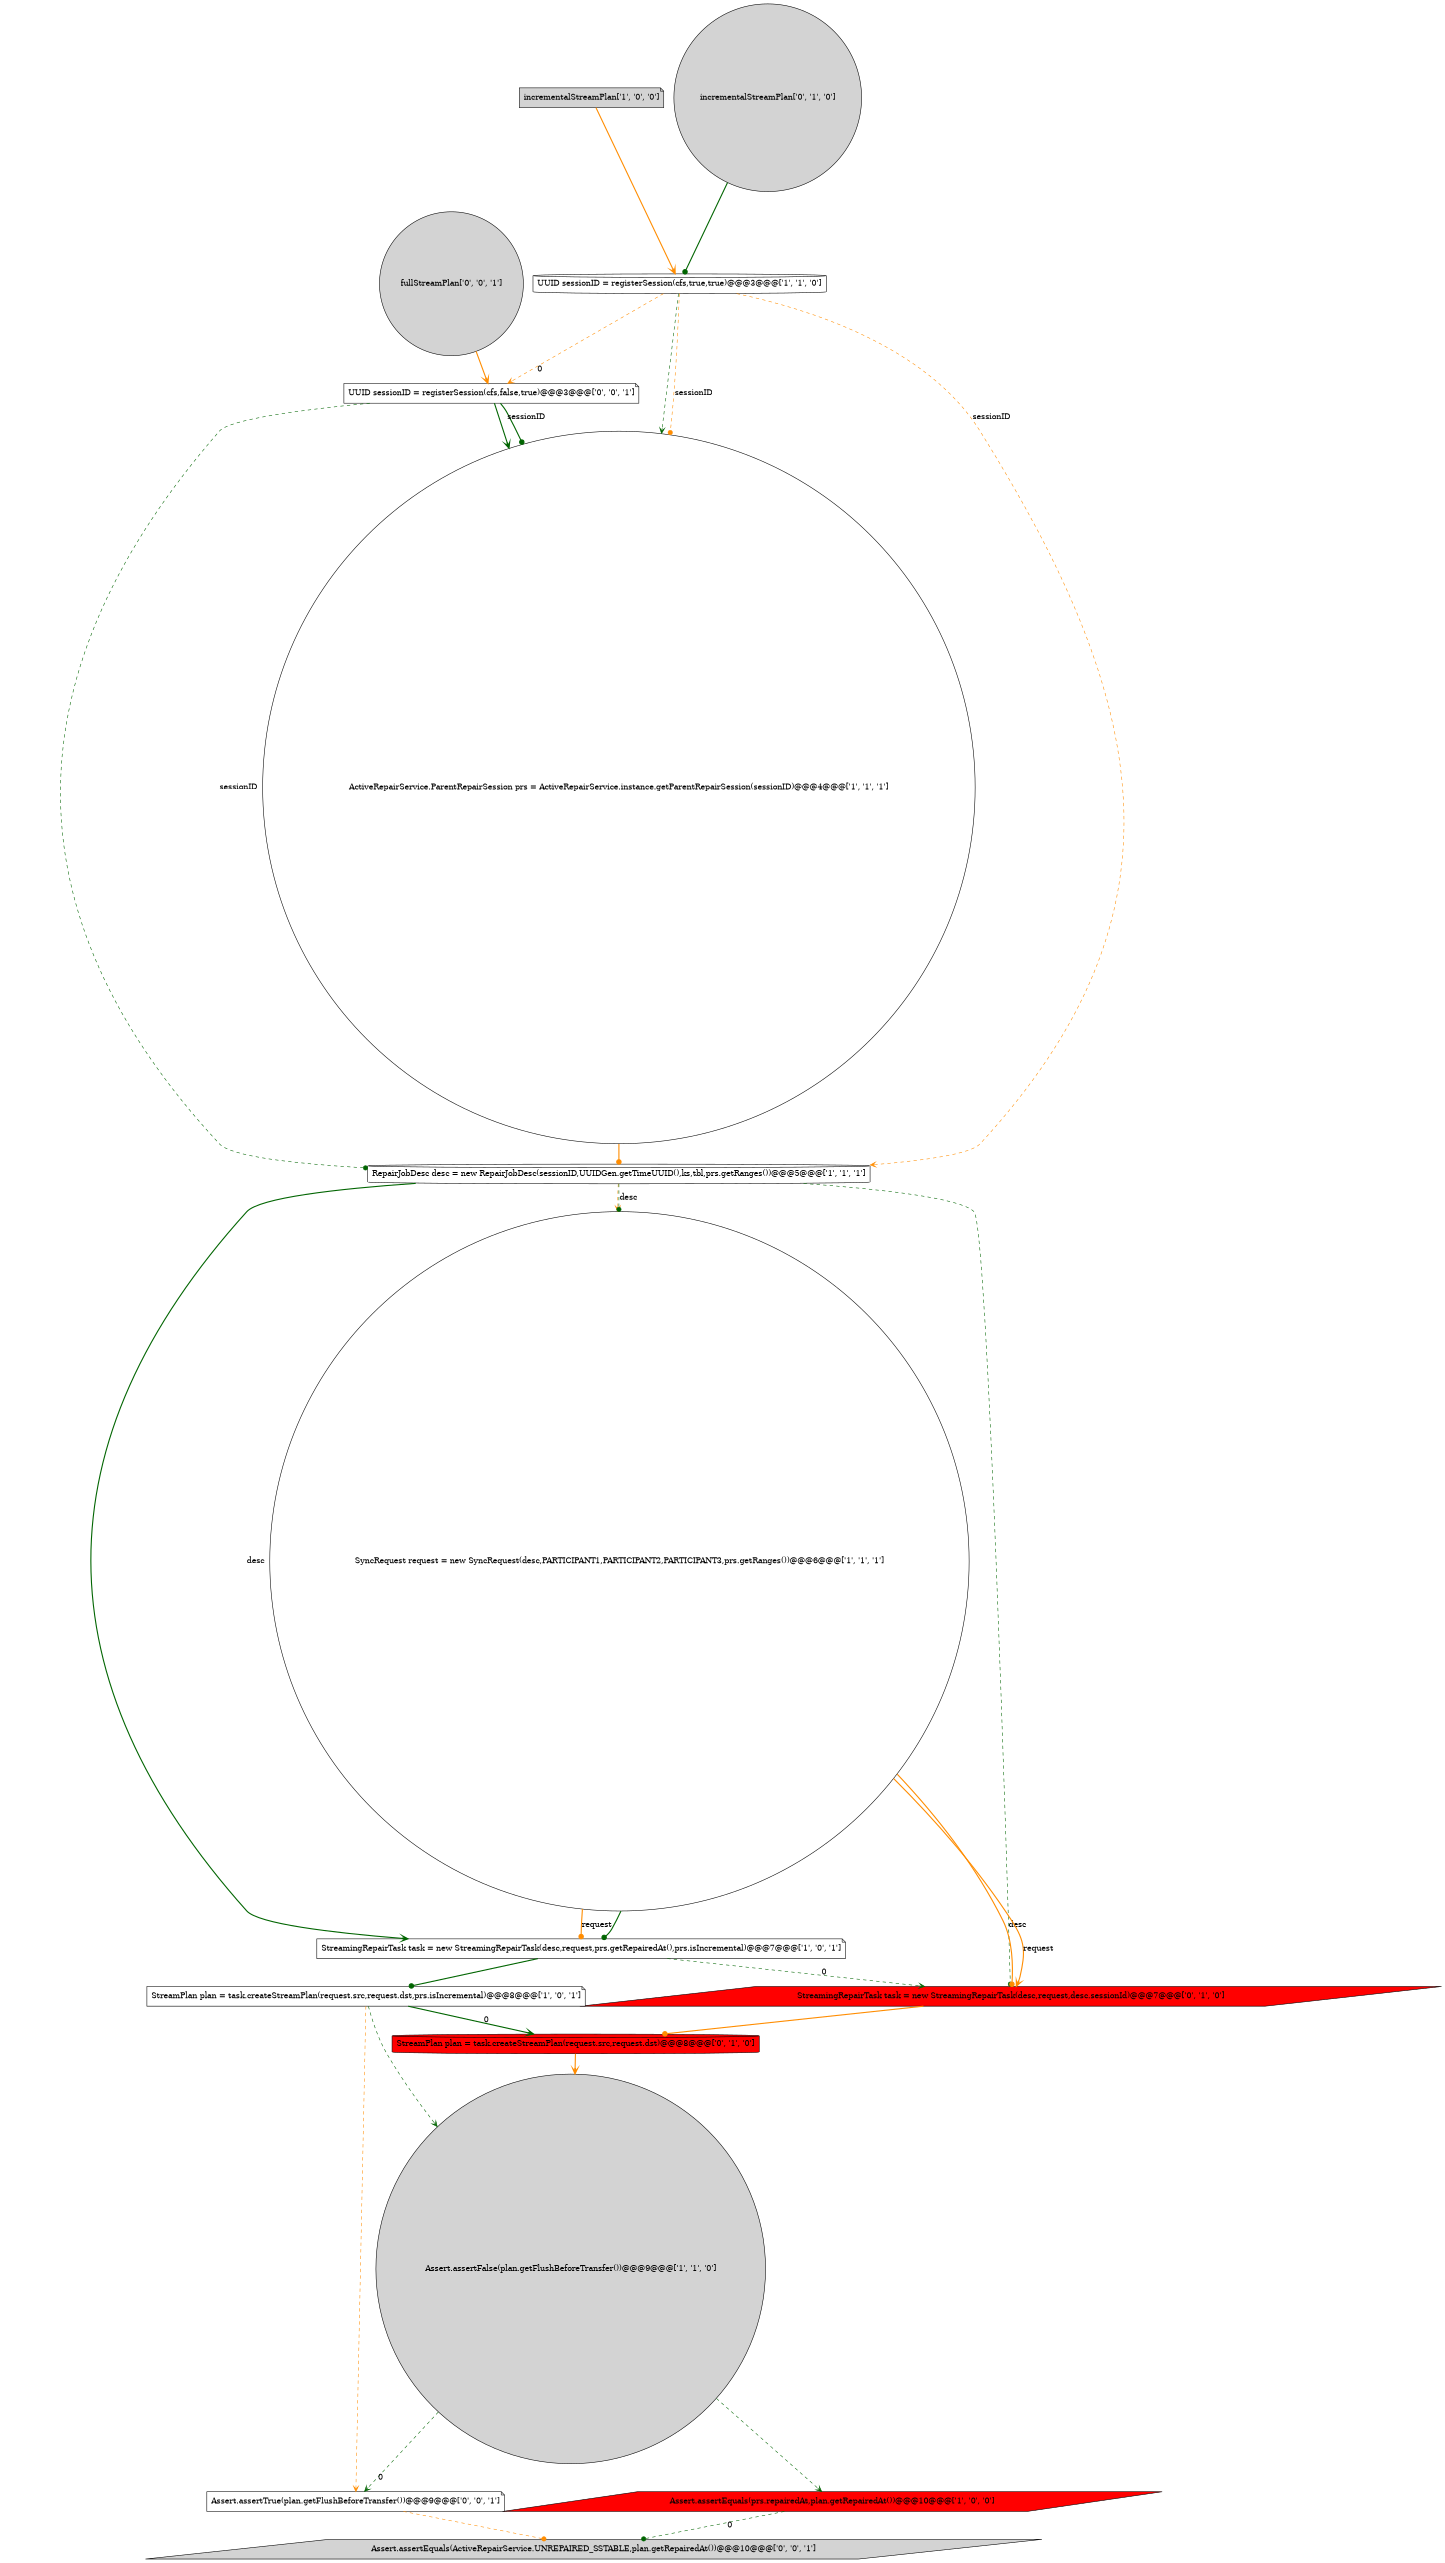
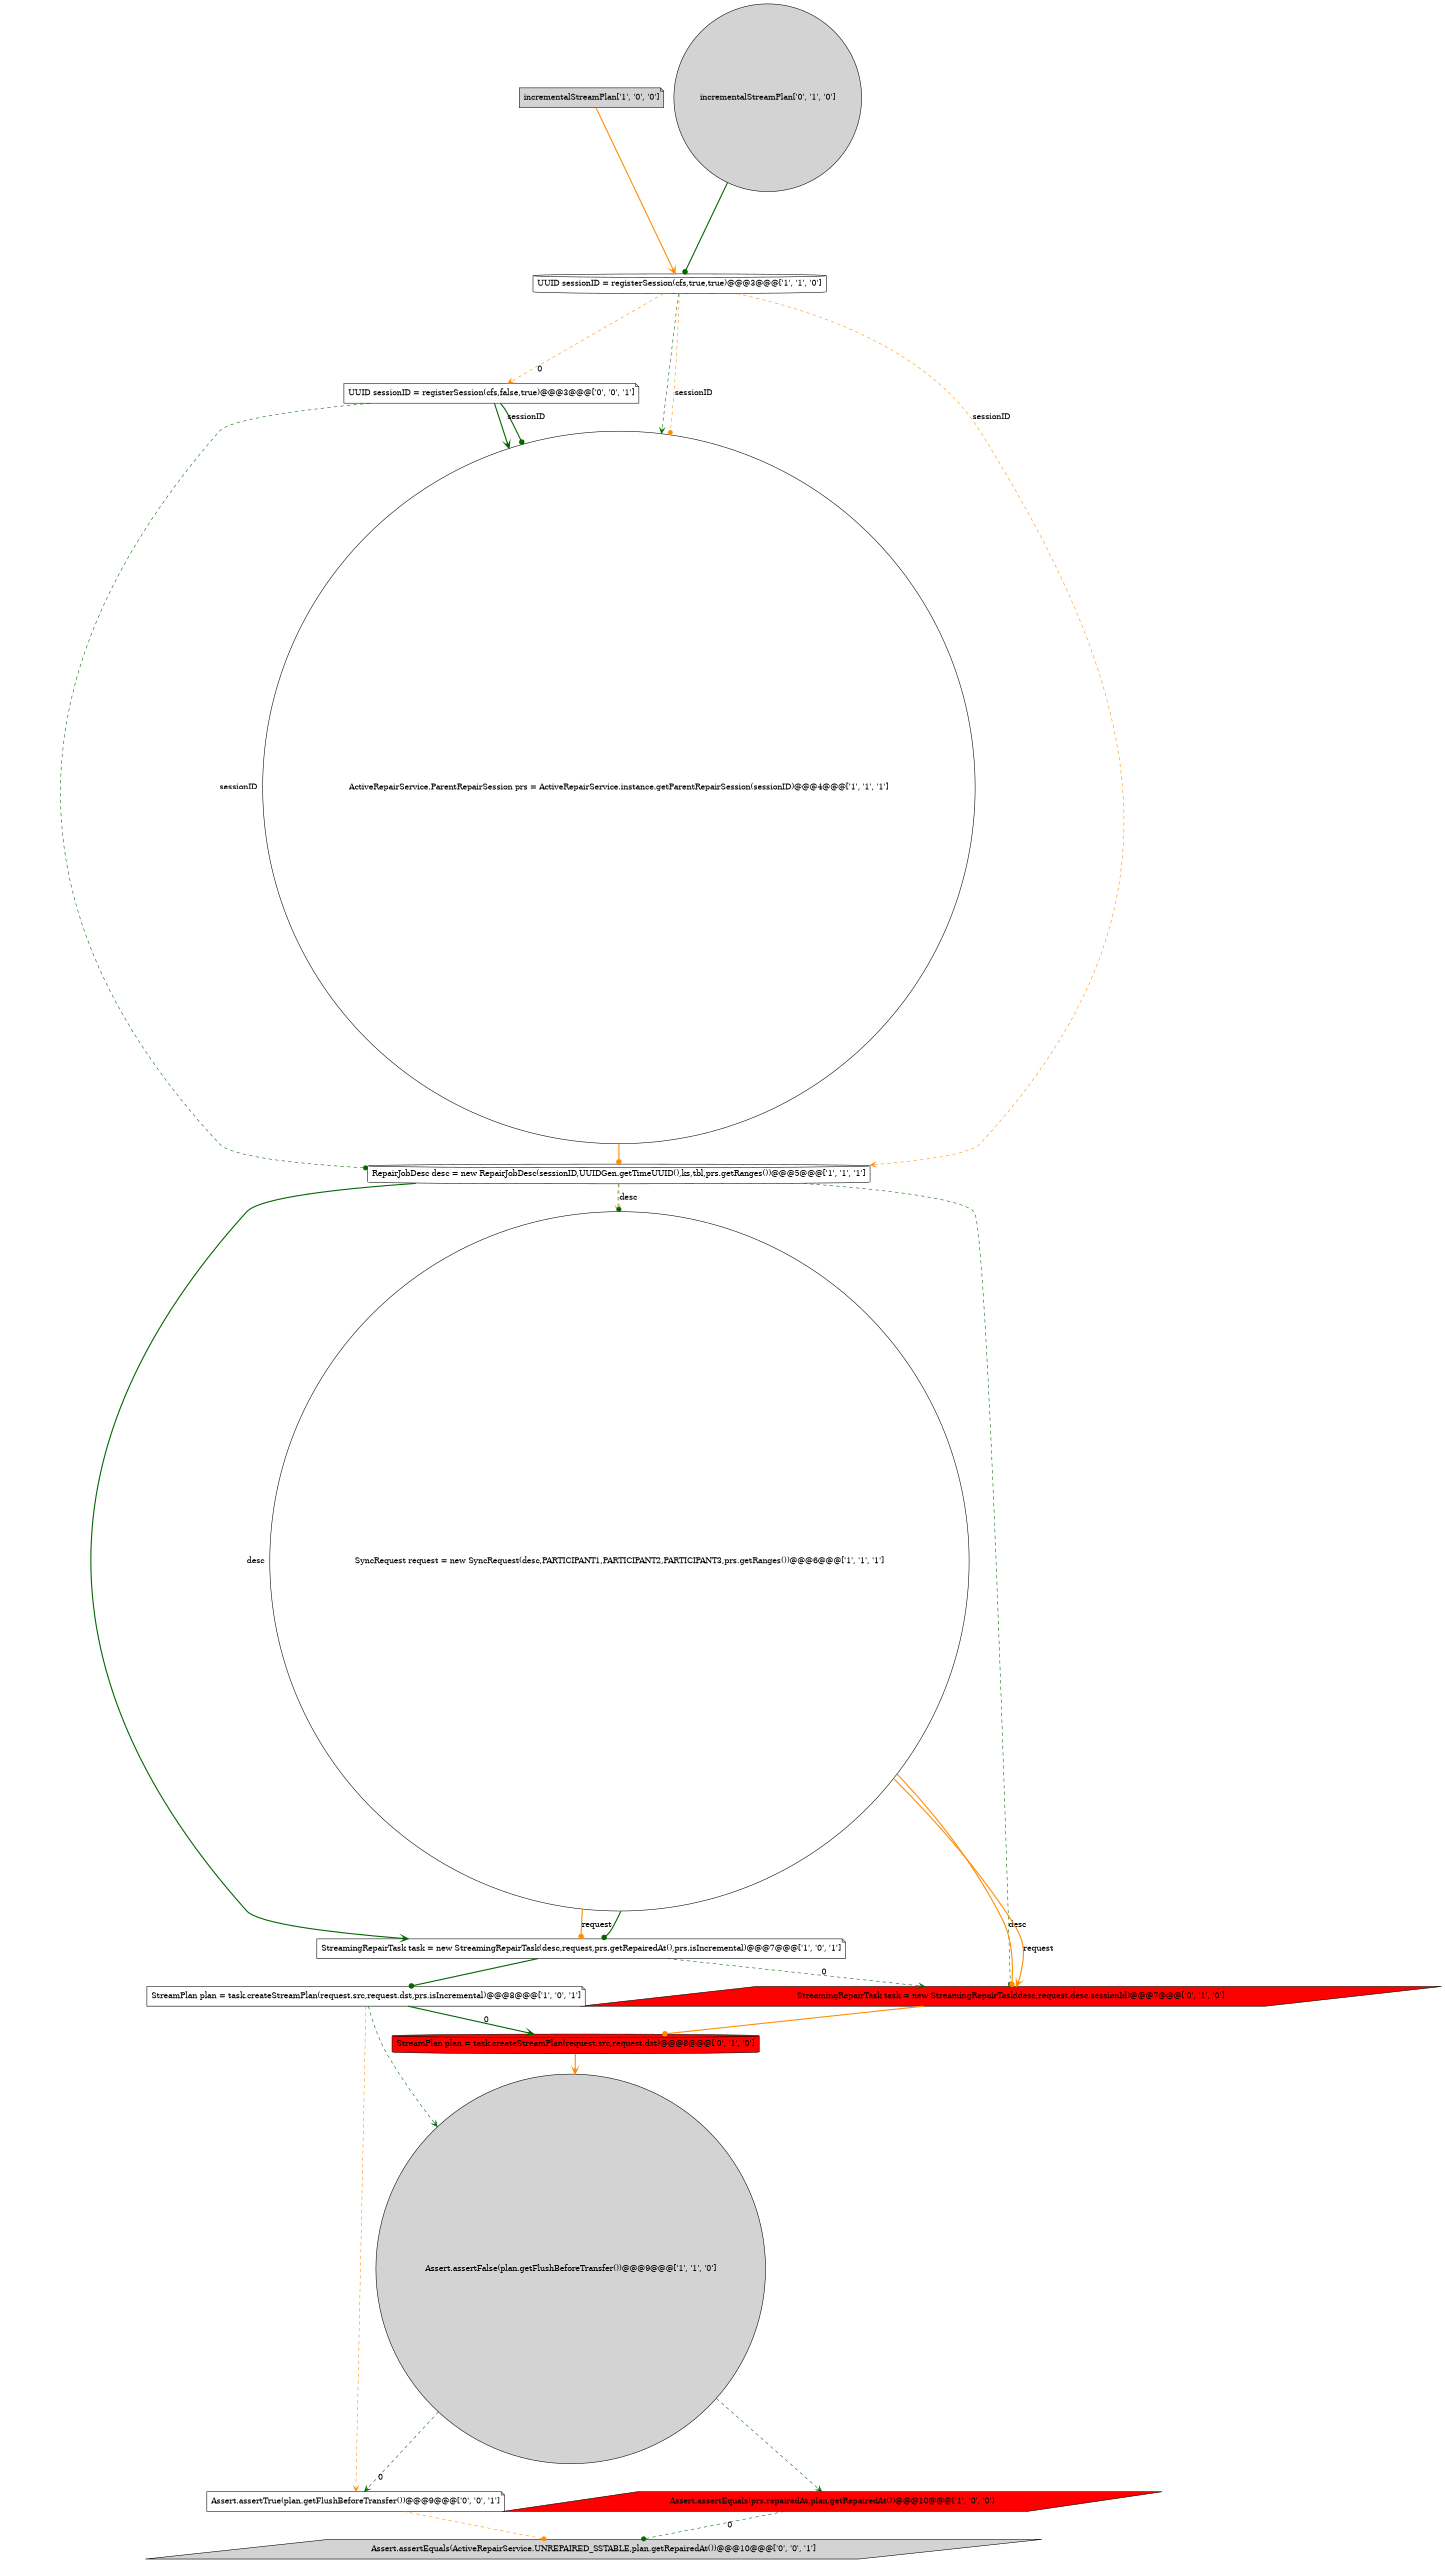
node "fullStreamPlan['0', '0', '1']": removed
